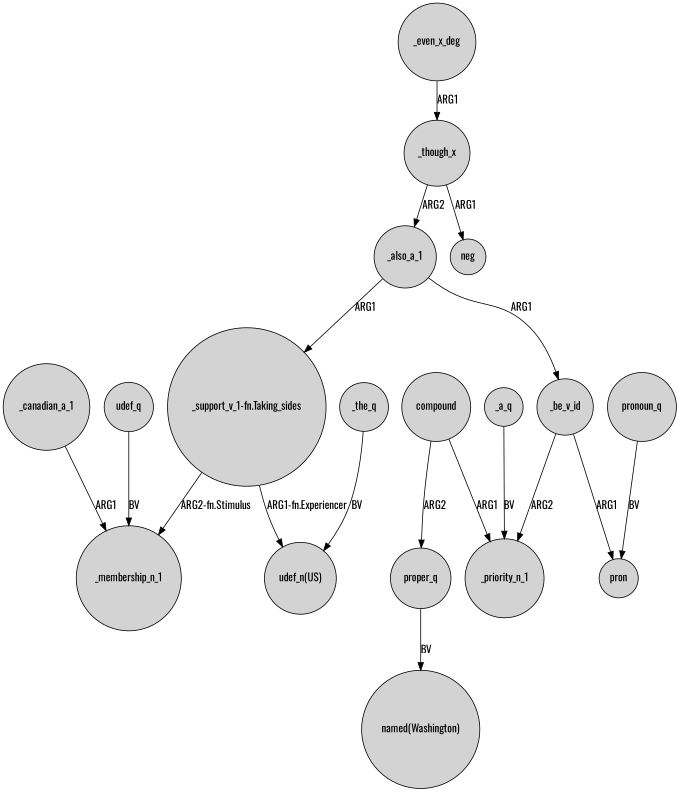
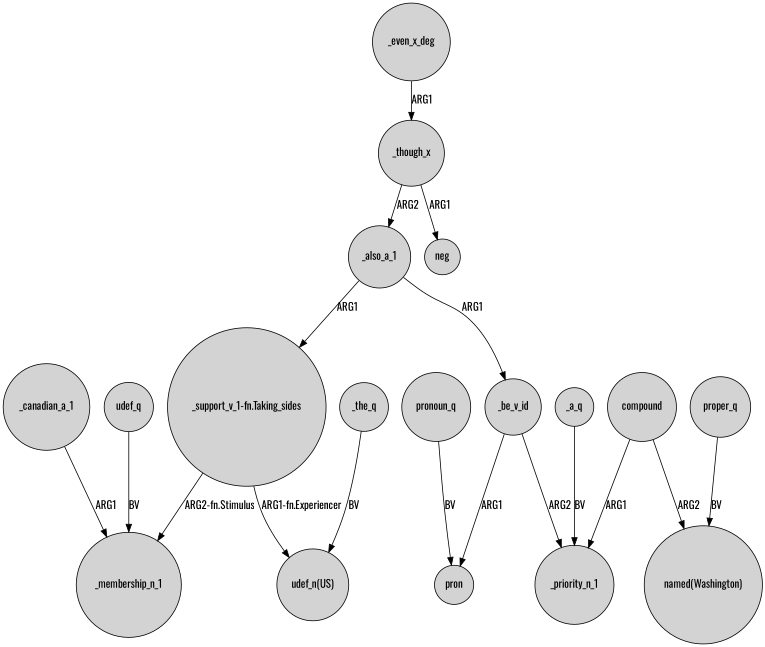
edge "compound" -> "proper_q": now "compound" -> "named(Washington)"
